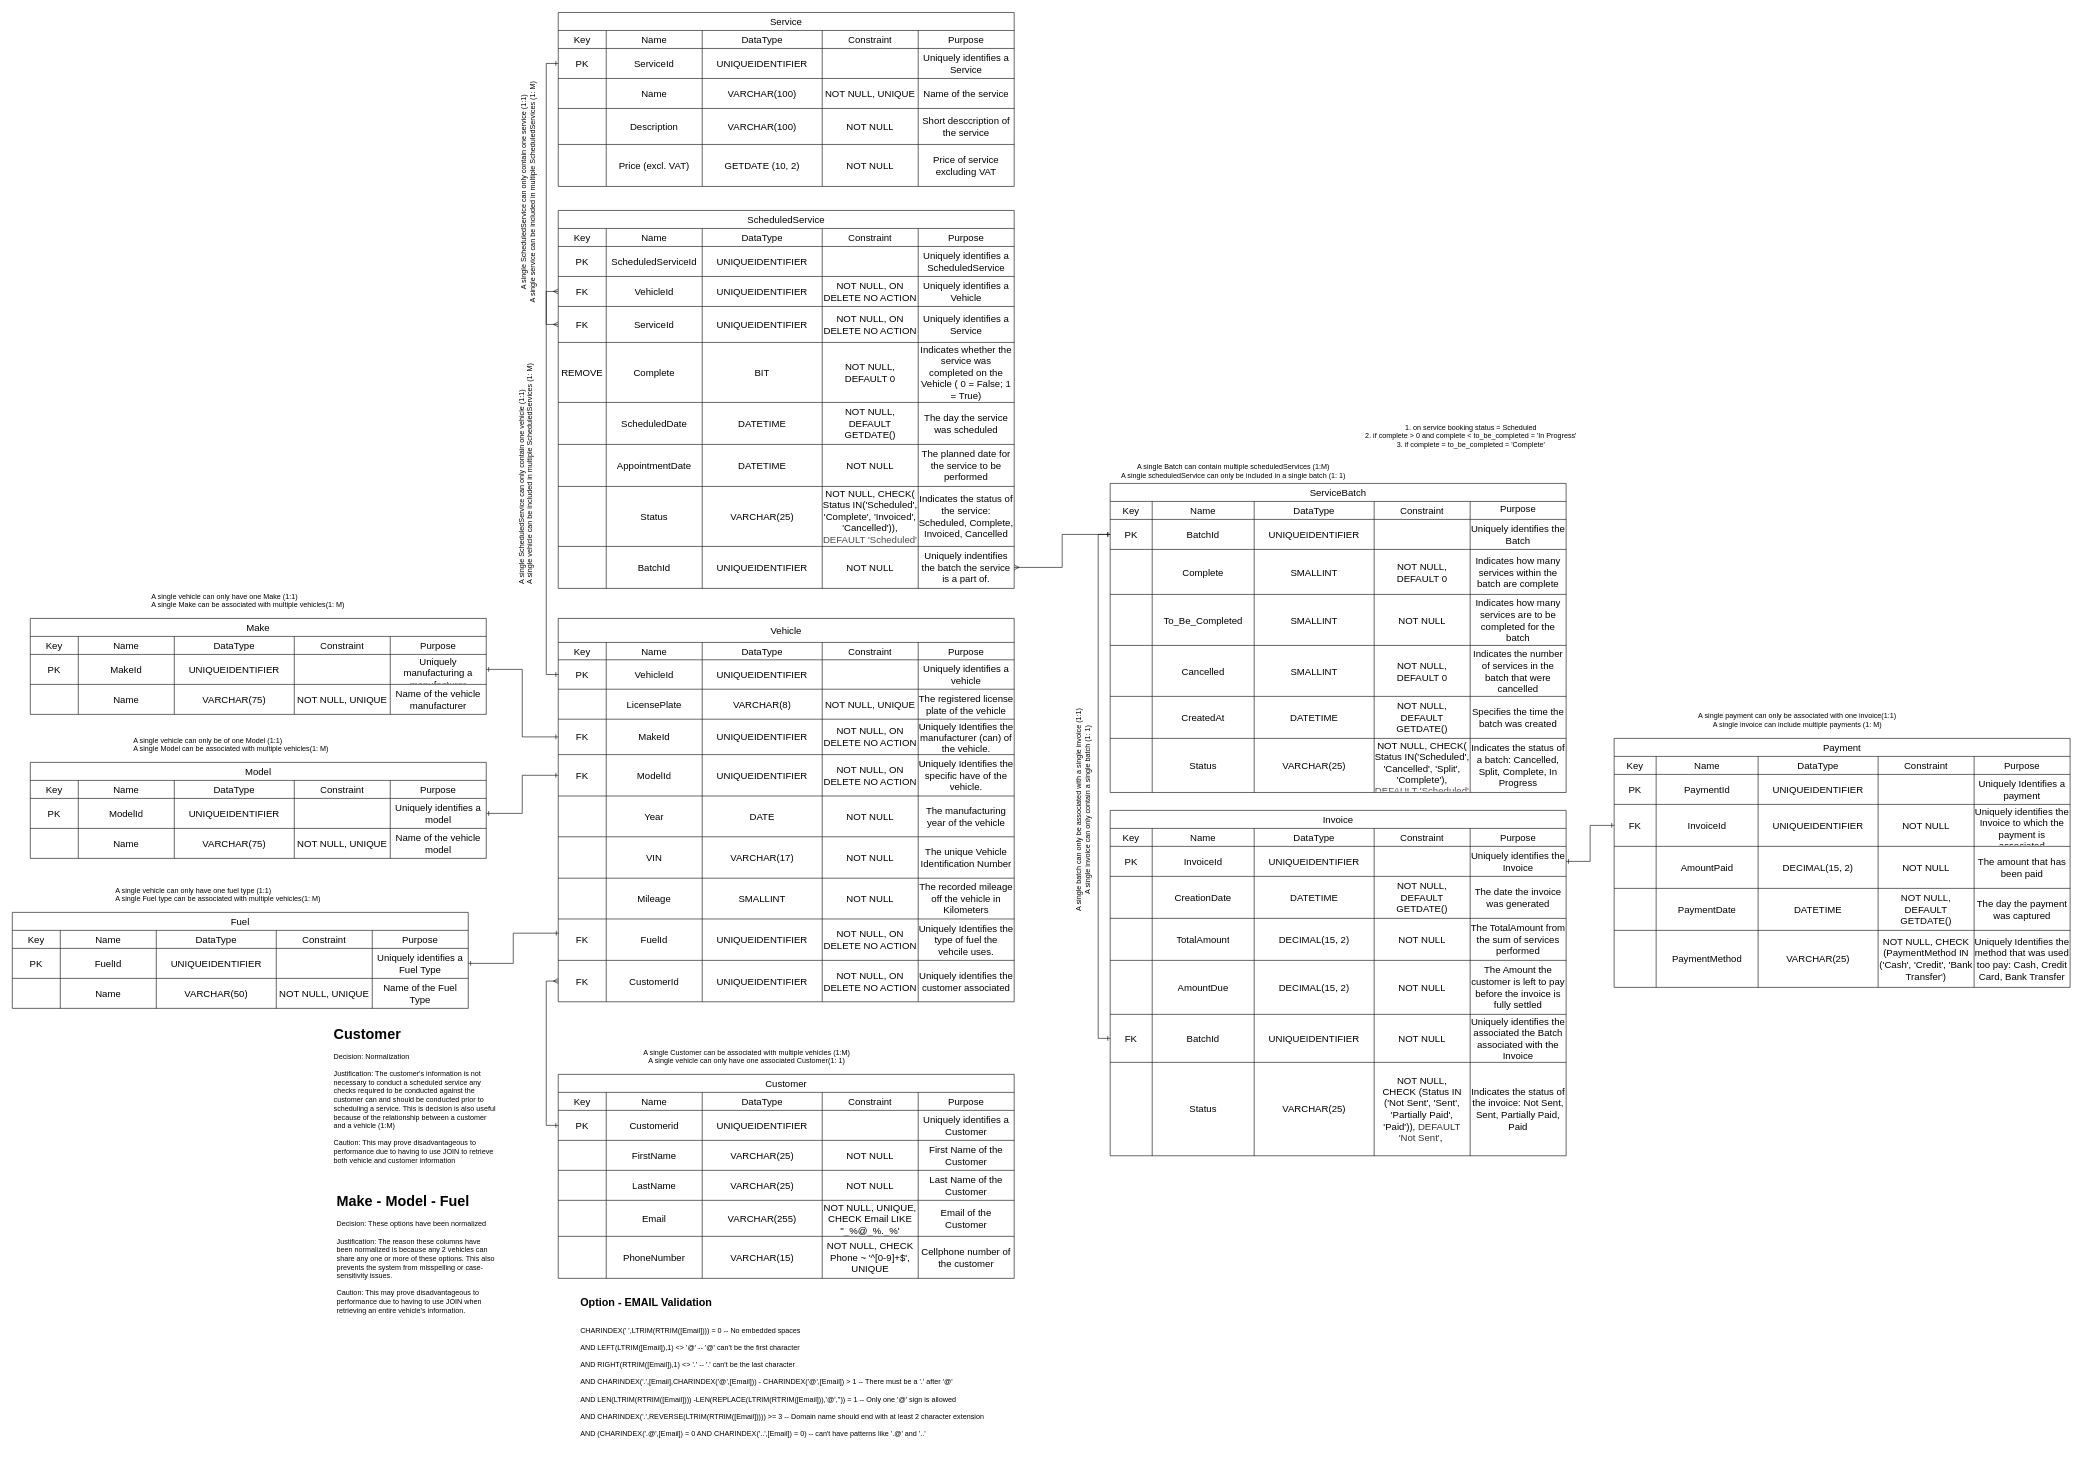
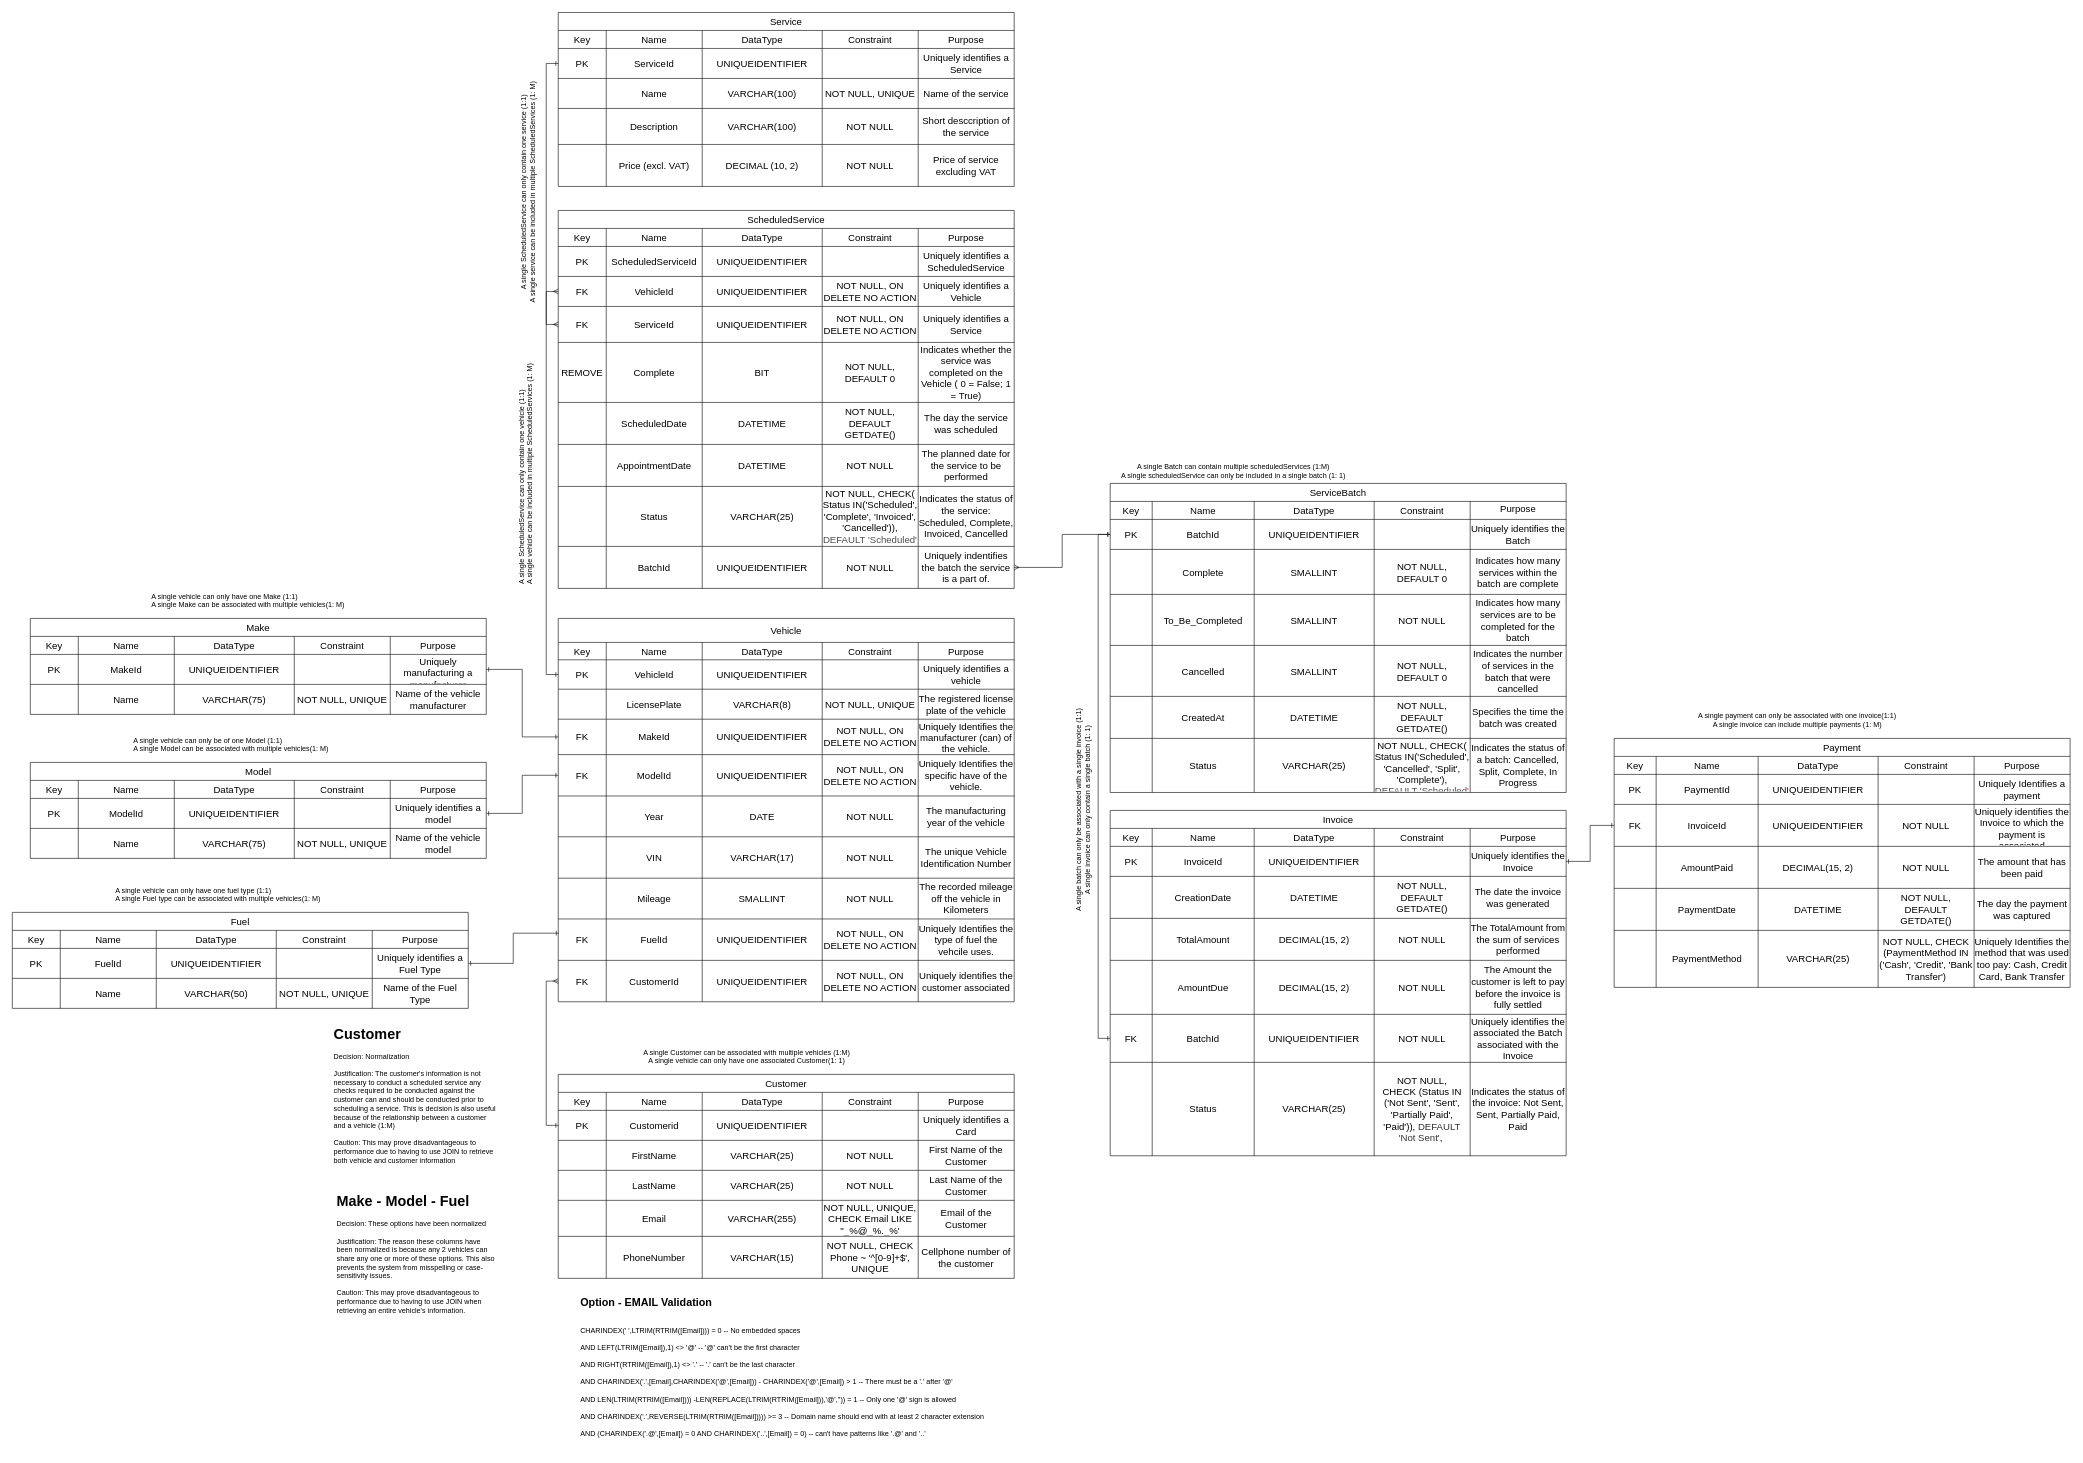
node "GETDATE (10, 2)": label "GETDATE (10, 2)" -> "DECIMAL (10, 2)"
node "1. on service booking status = Scheduled 2. if complete > 0 and complete < to_be_completed = 'In Progress' 3. if complete = to_be_completed = 'Complete'": removed
node "Uniquely identifies a Customer": label "Uniquely identifies a Customer" -> "Uniquely identifies a Card"
